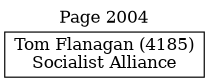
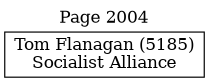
node "Tom Flanagan (4185) Socialist Alliance": label "Tom Flanagan (4185) Socialist Alliance" -> "Tom Flanagan (5185) Socialist Alliance"
